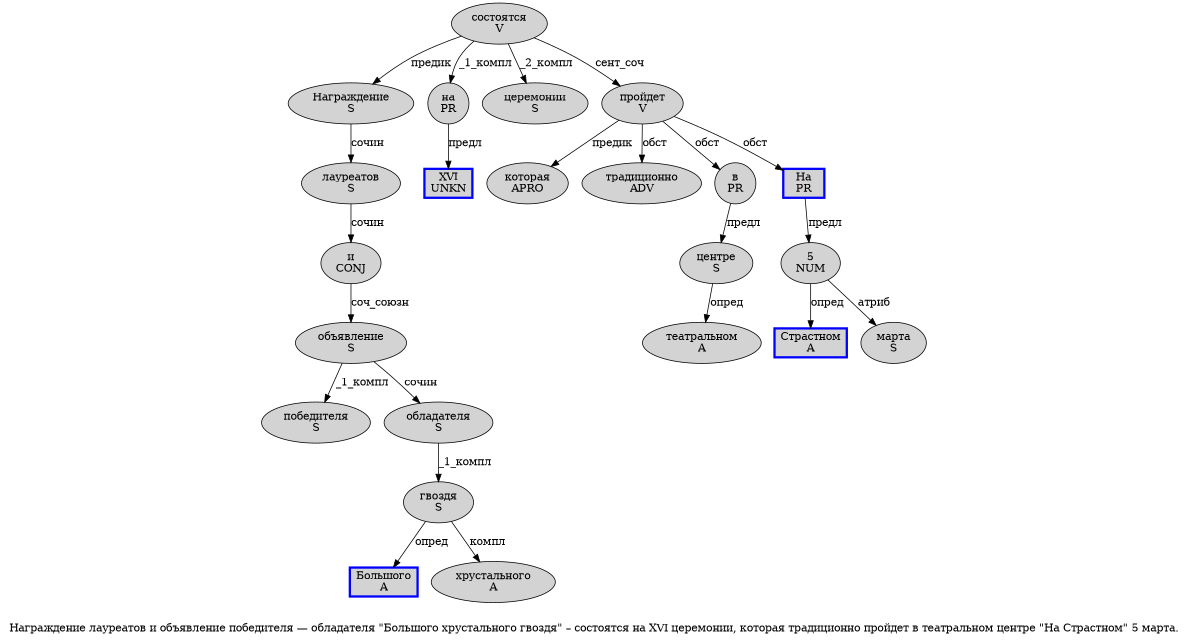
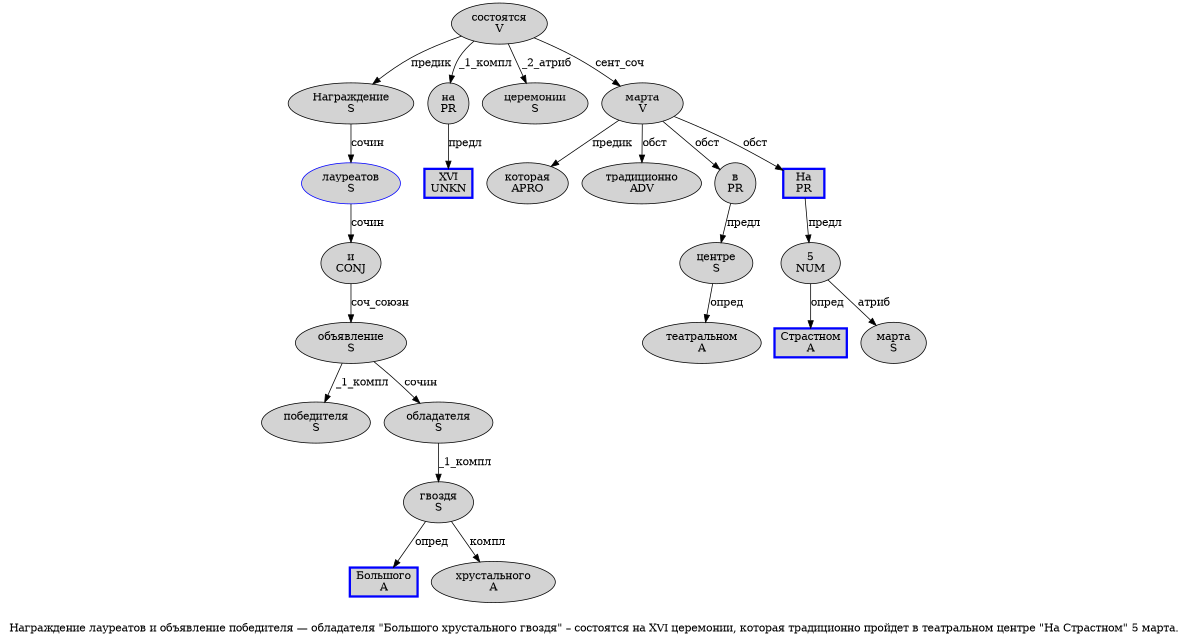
edge "состоятся V" -> "церемонии S": label "_2_компл" -> "_2_атриб"
node "пройдет V": label "пройдет V" -> "марта V"
node "лауреатов S": color black -> blue
